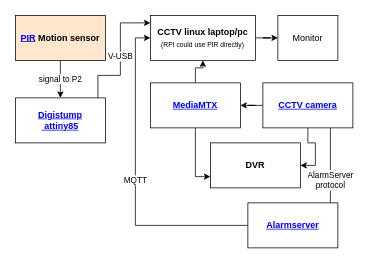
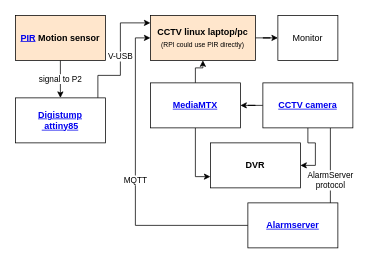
node "CCTV linux laptop/pc (RPI could use PIR directly)": fillcolor #ffffff -> #ffe6cc
